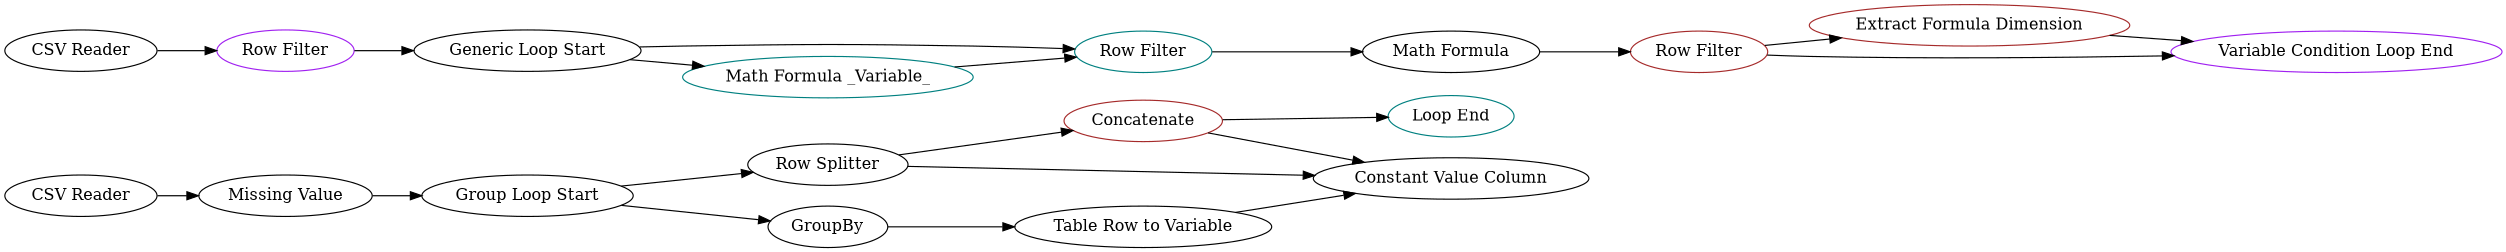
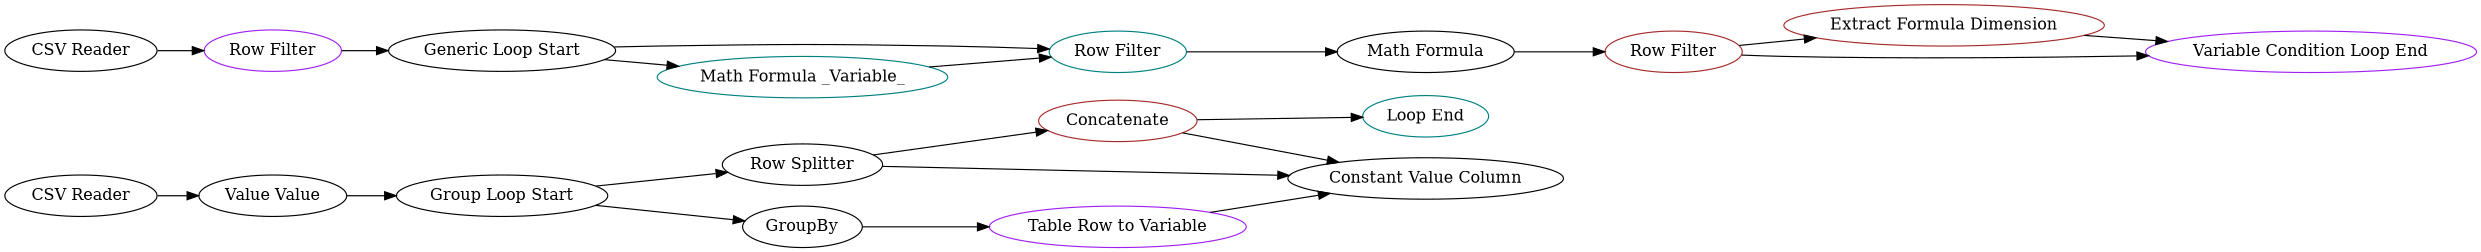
node "Missing Value": label "Missing Value" -> "Value Value"
node "Table Row to Variable": color black -> purple
